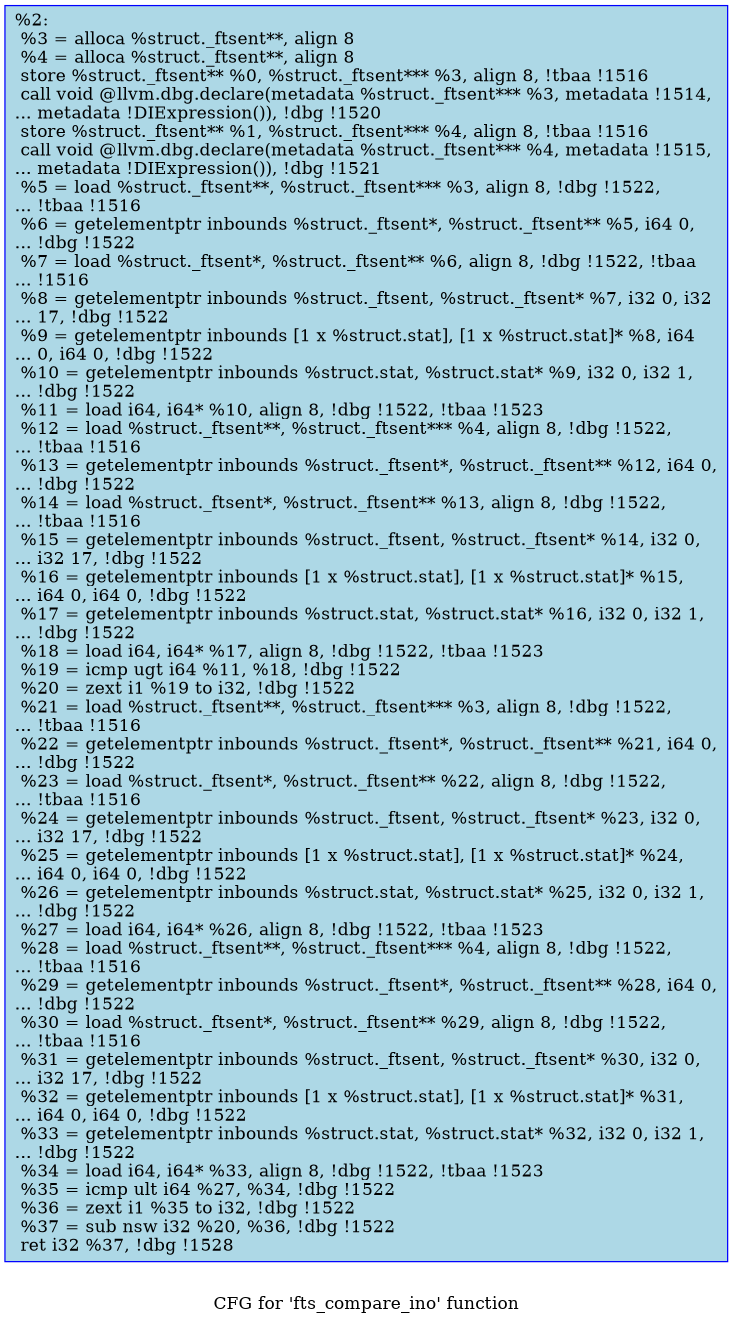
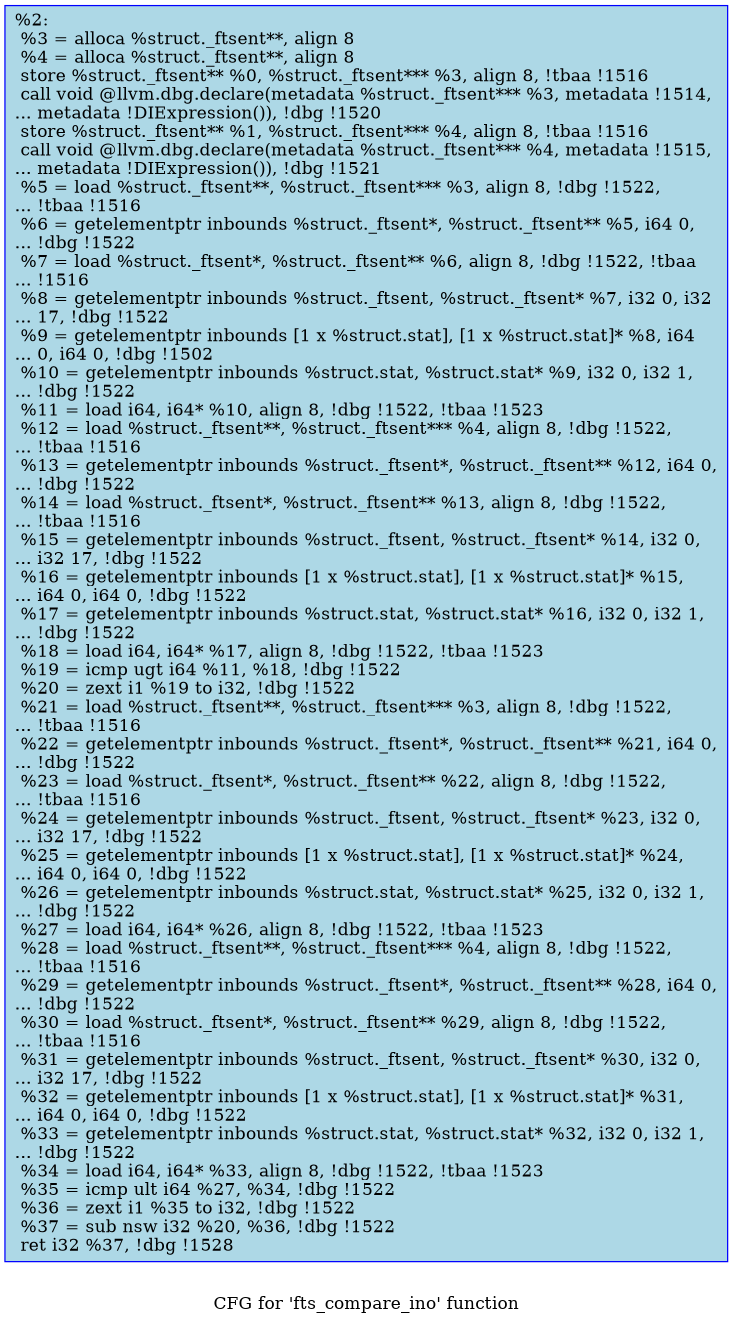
node "%2:": text "... 0, i64 0, !dbg !1522" -> "... 0, i64 0, !dbg !1502"
